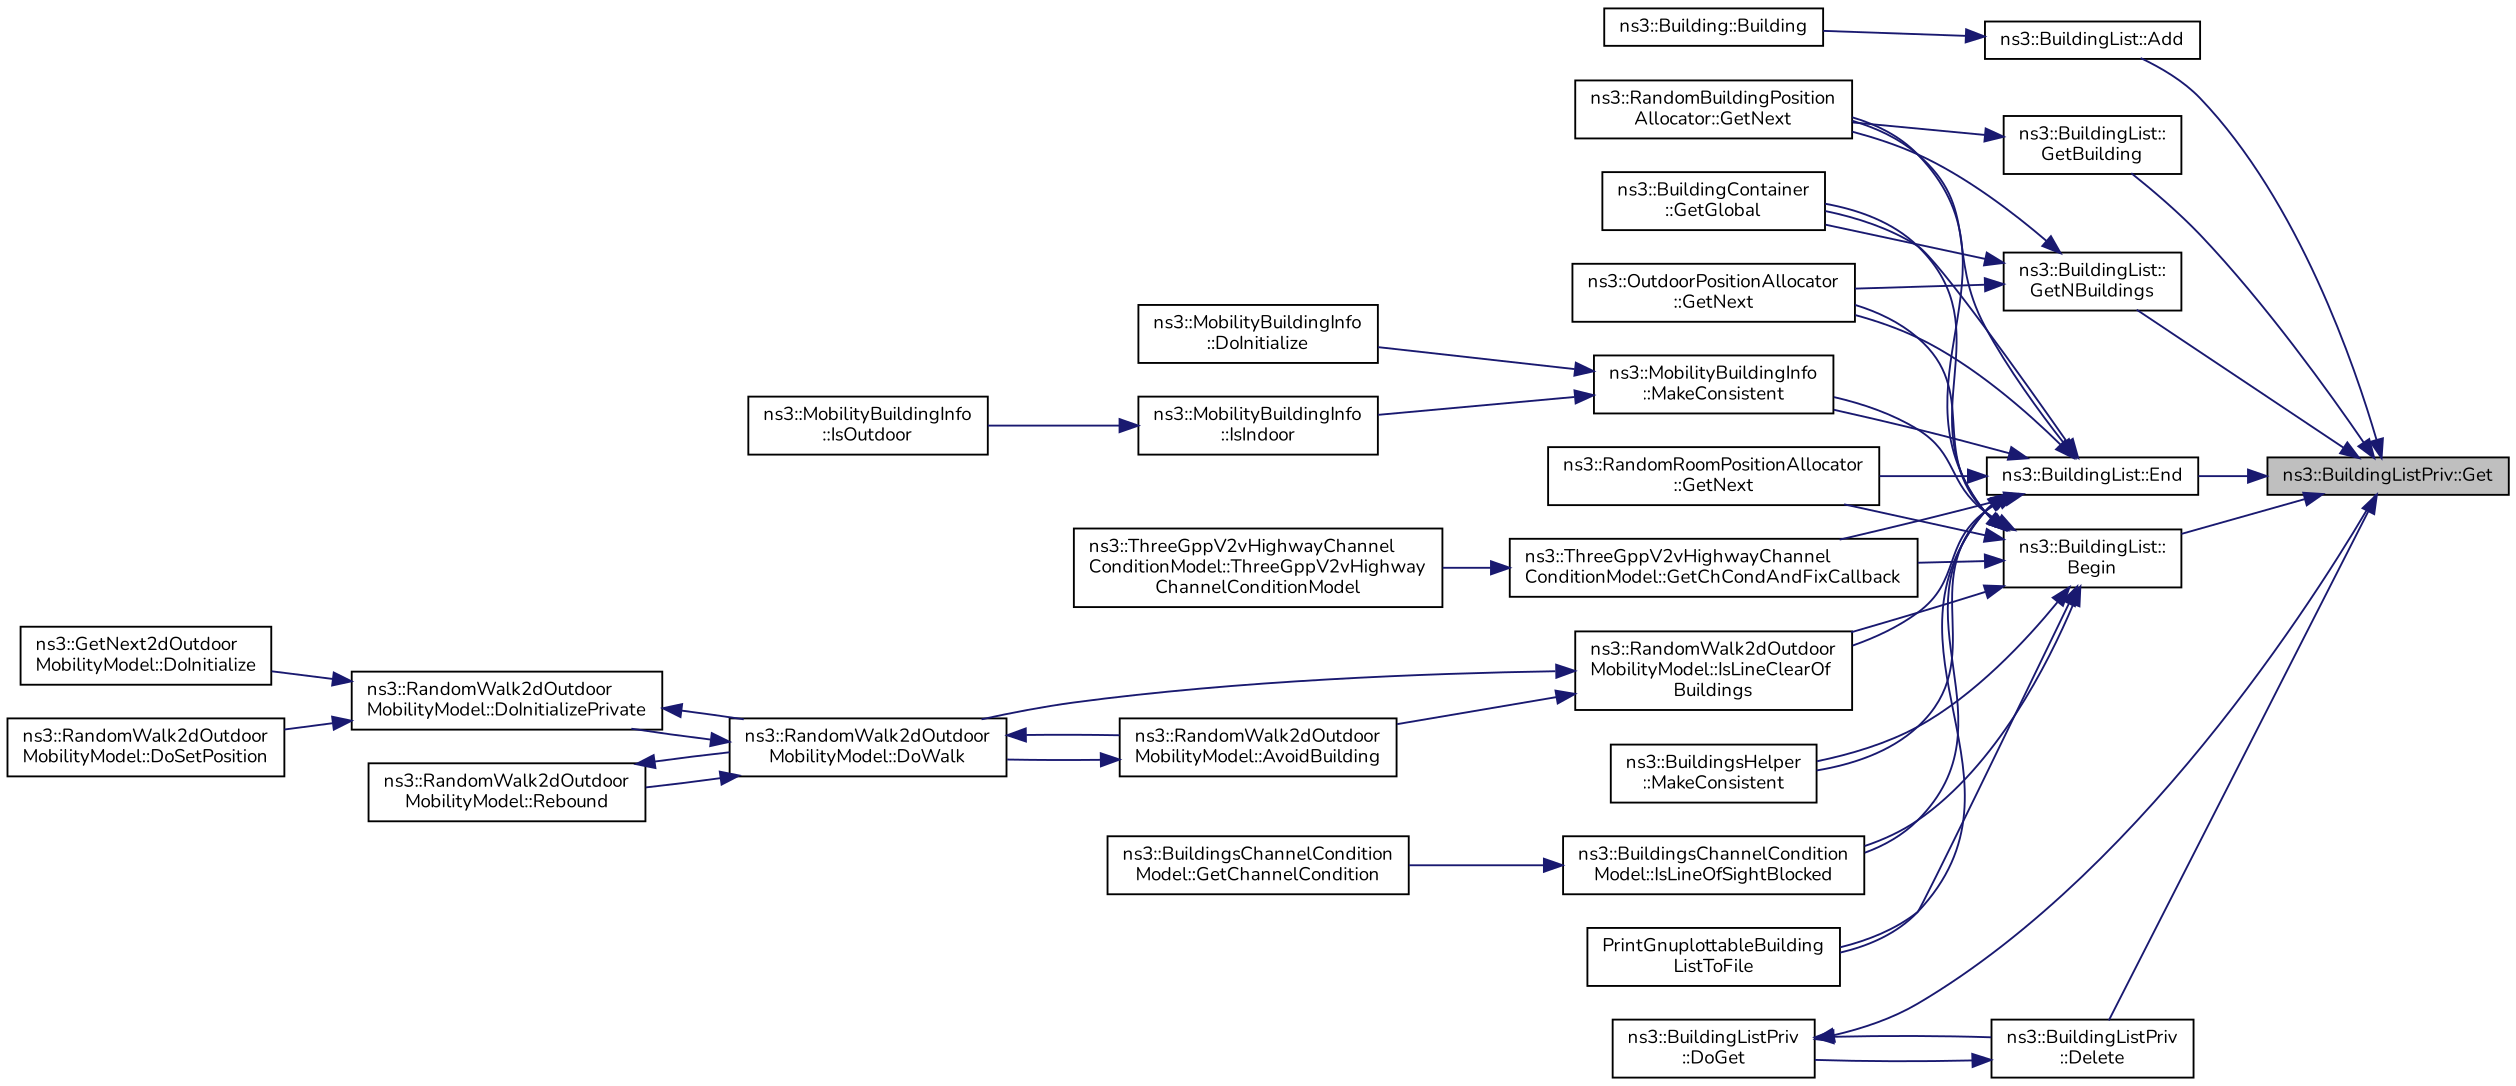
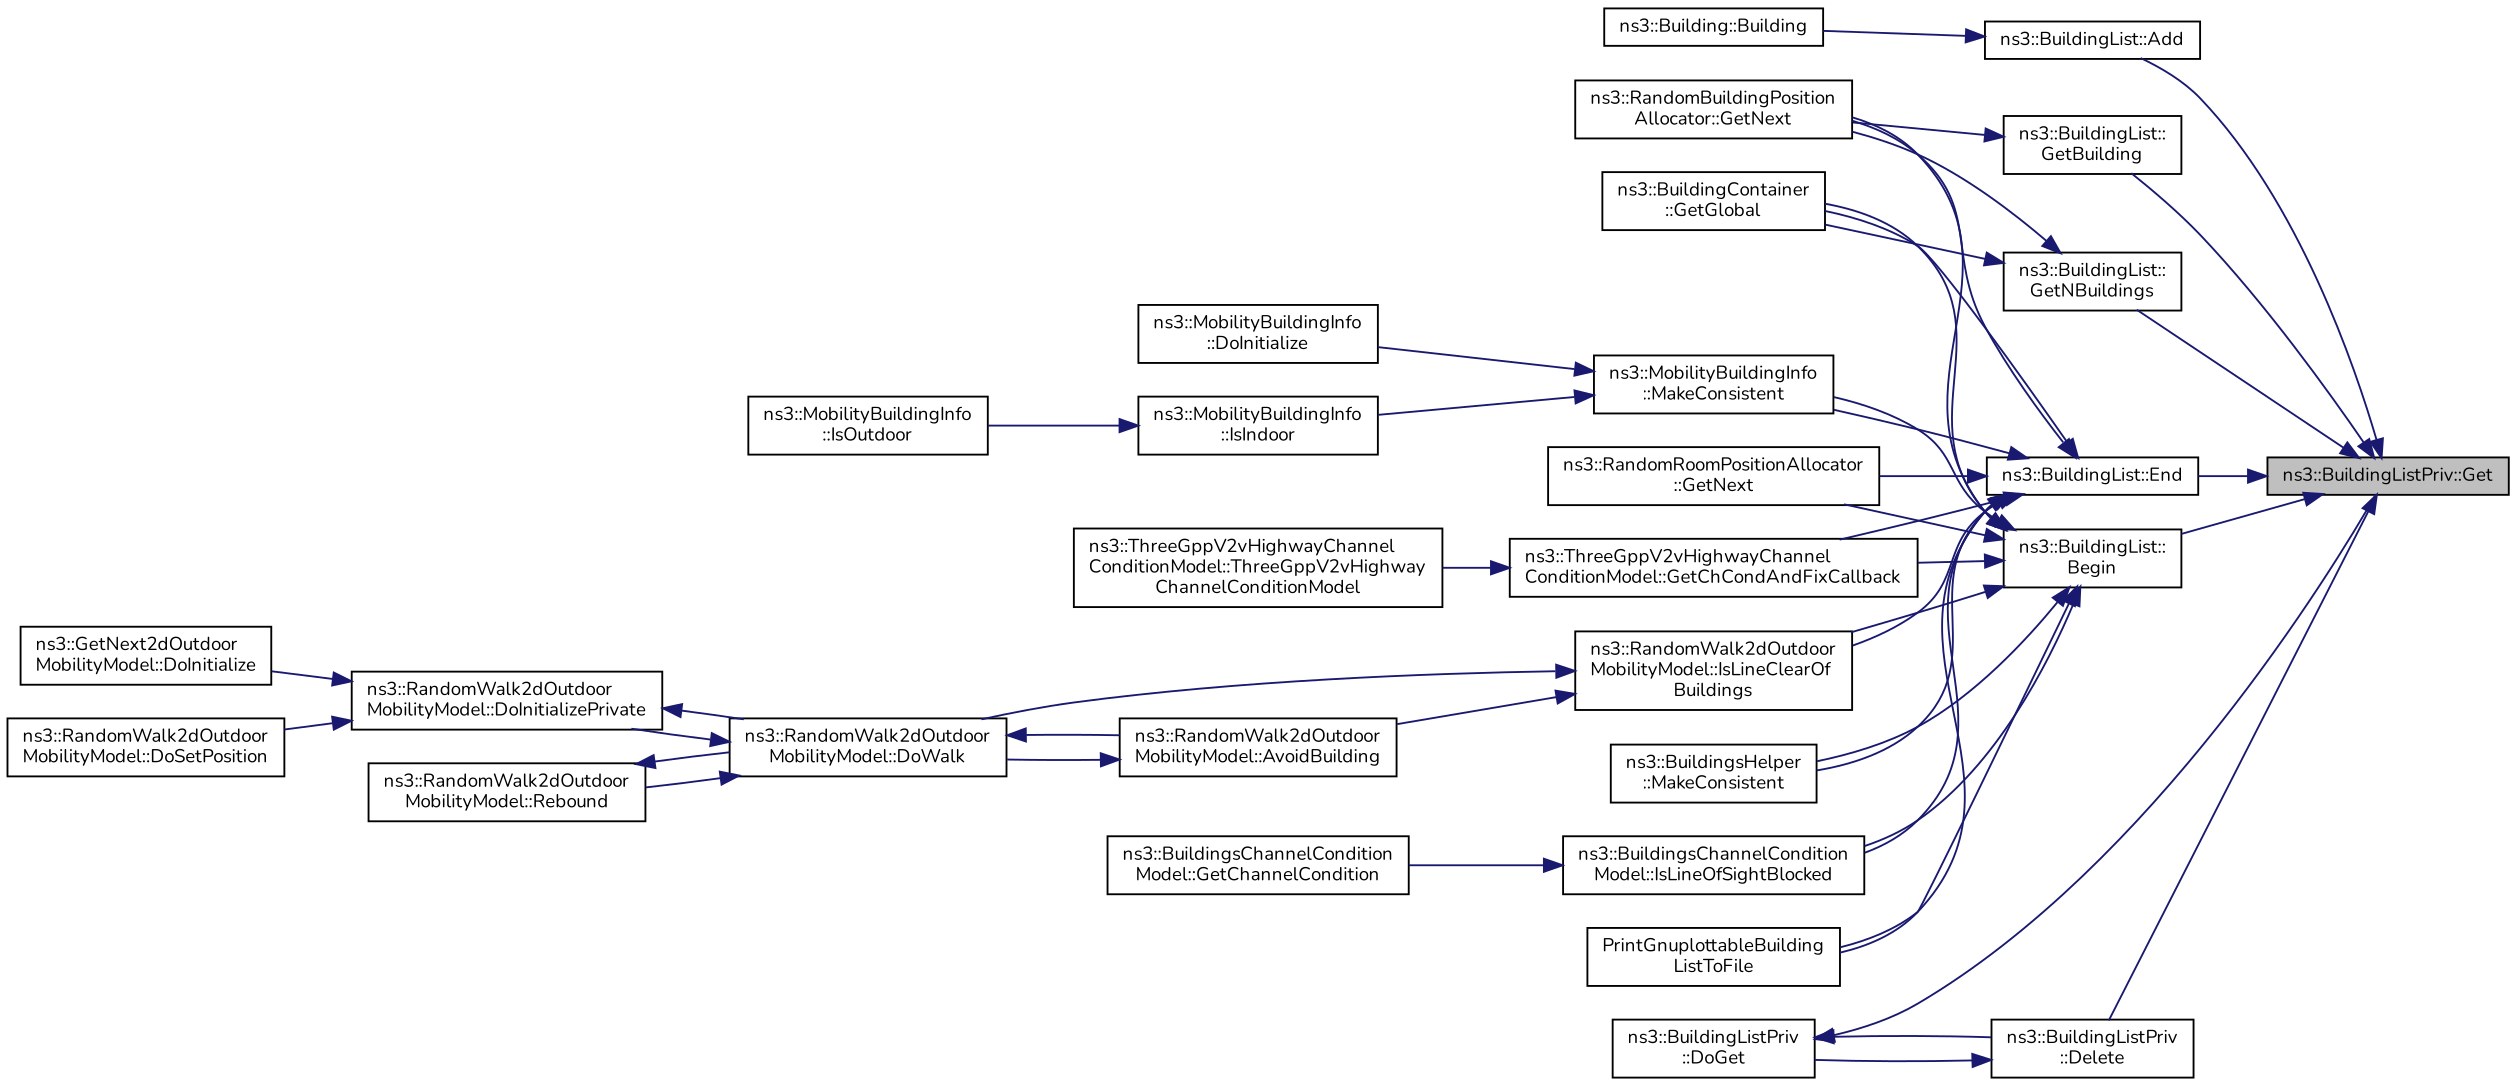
node "ns3::OutdoorPositionAllocator ::GetNext": removed
